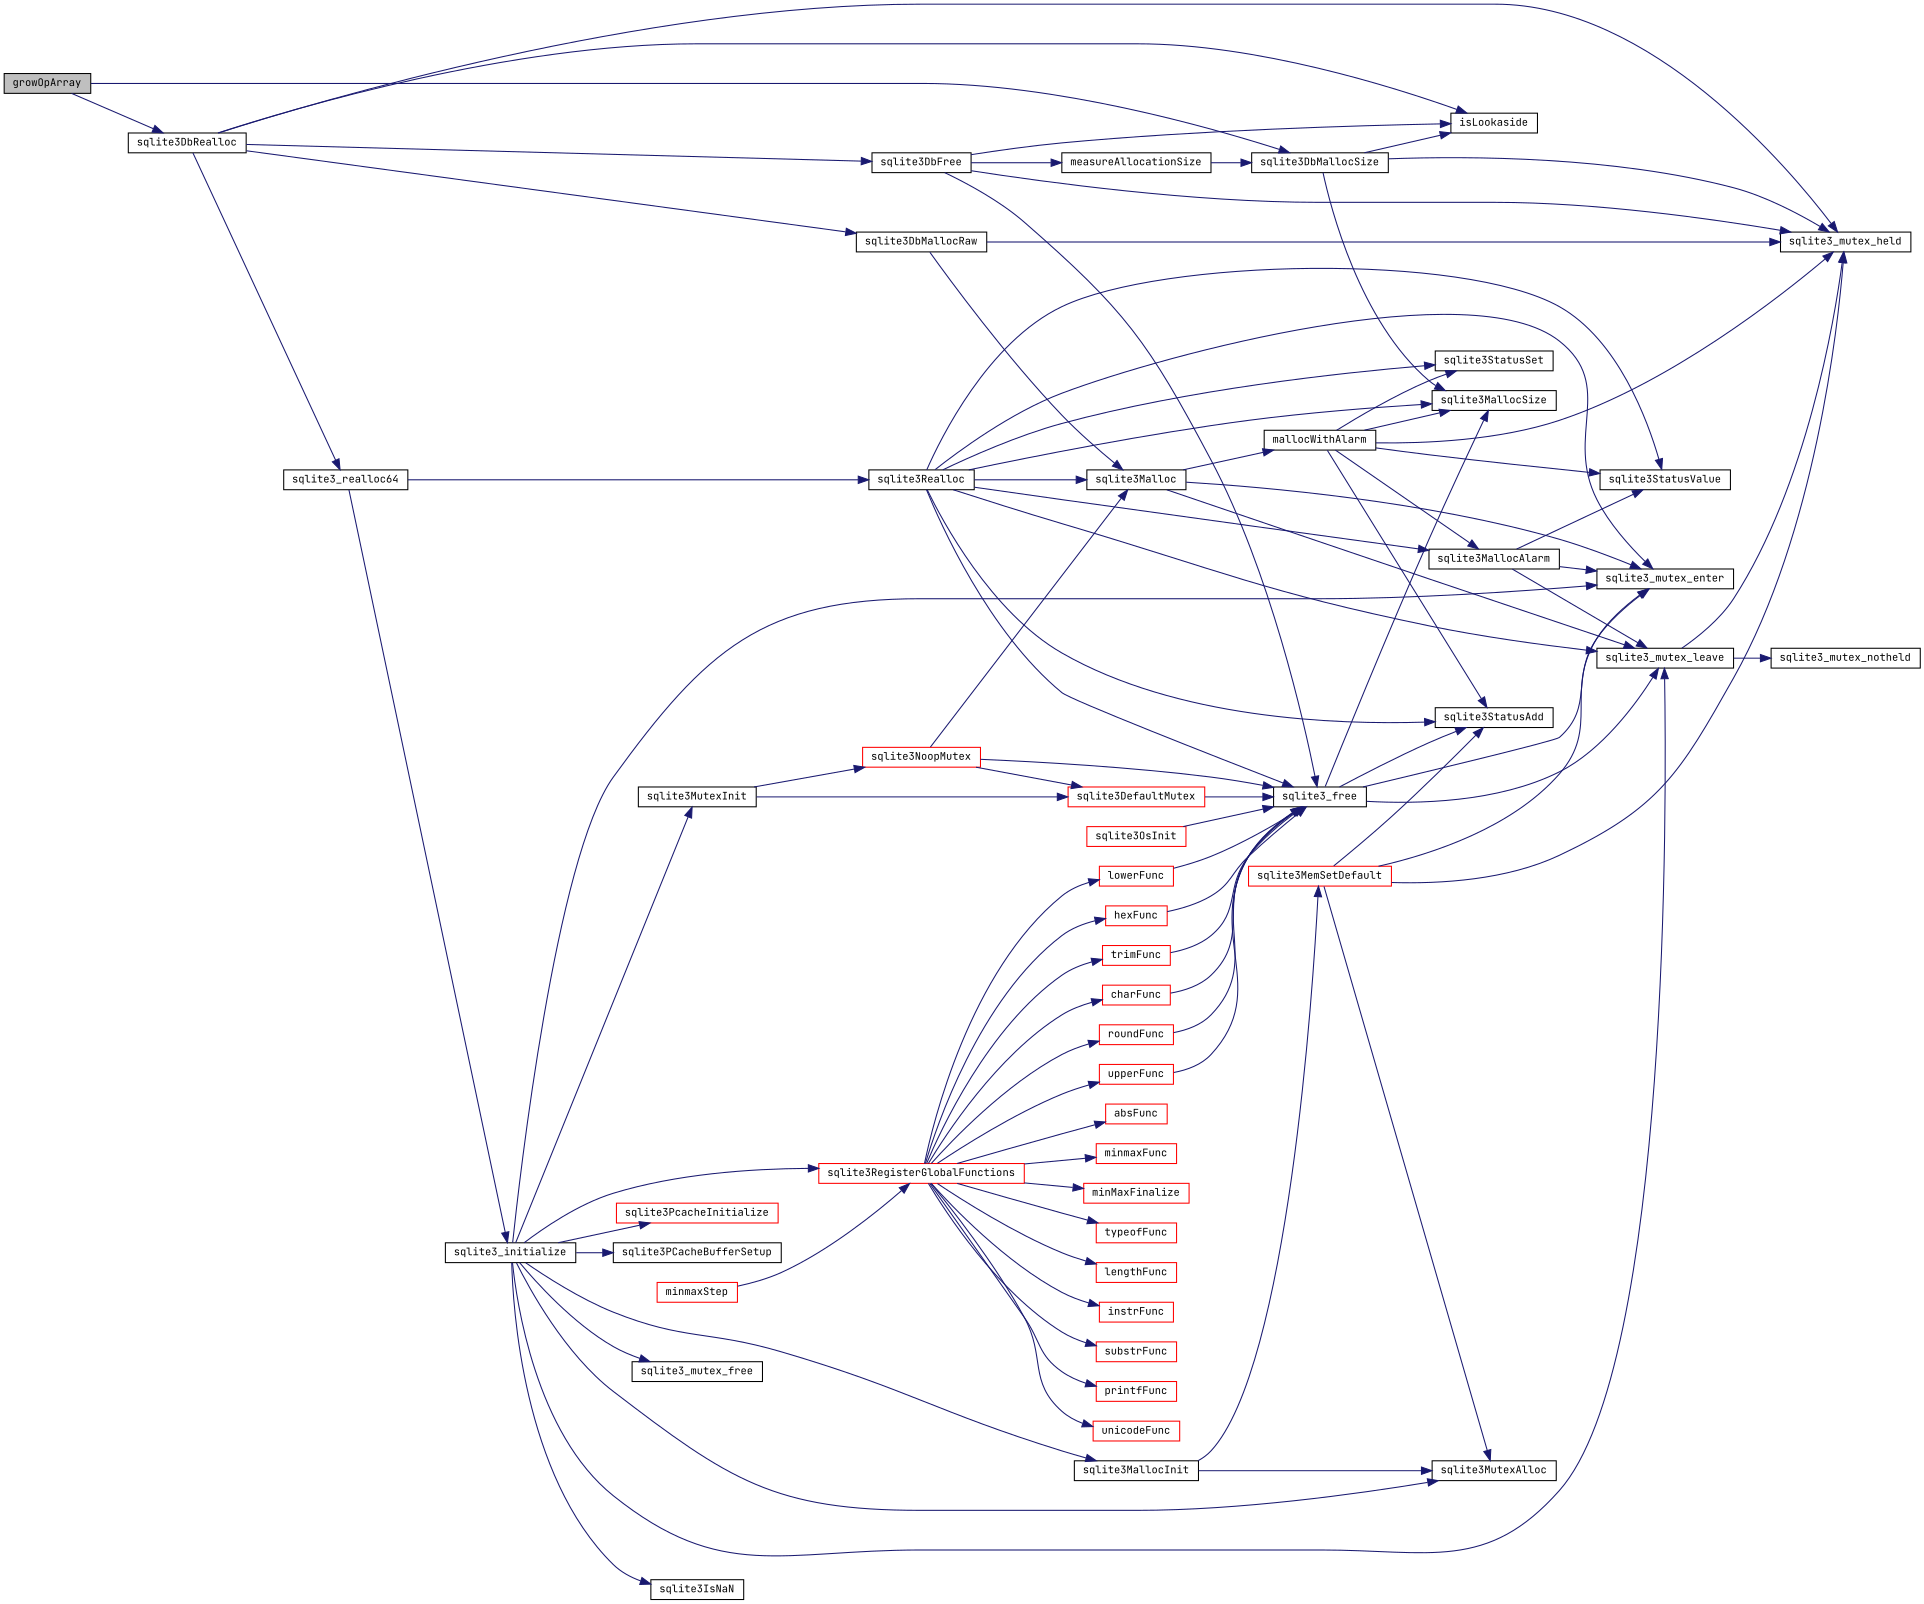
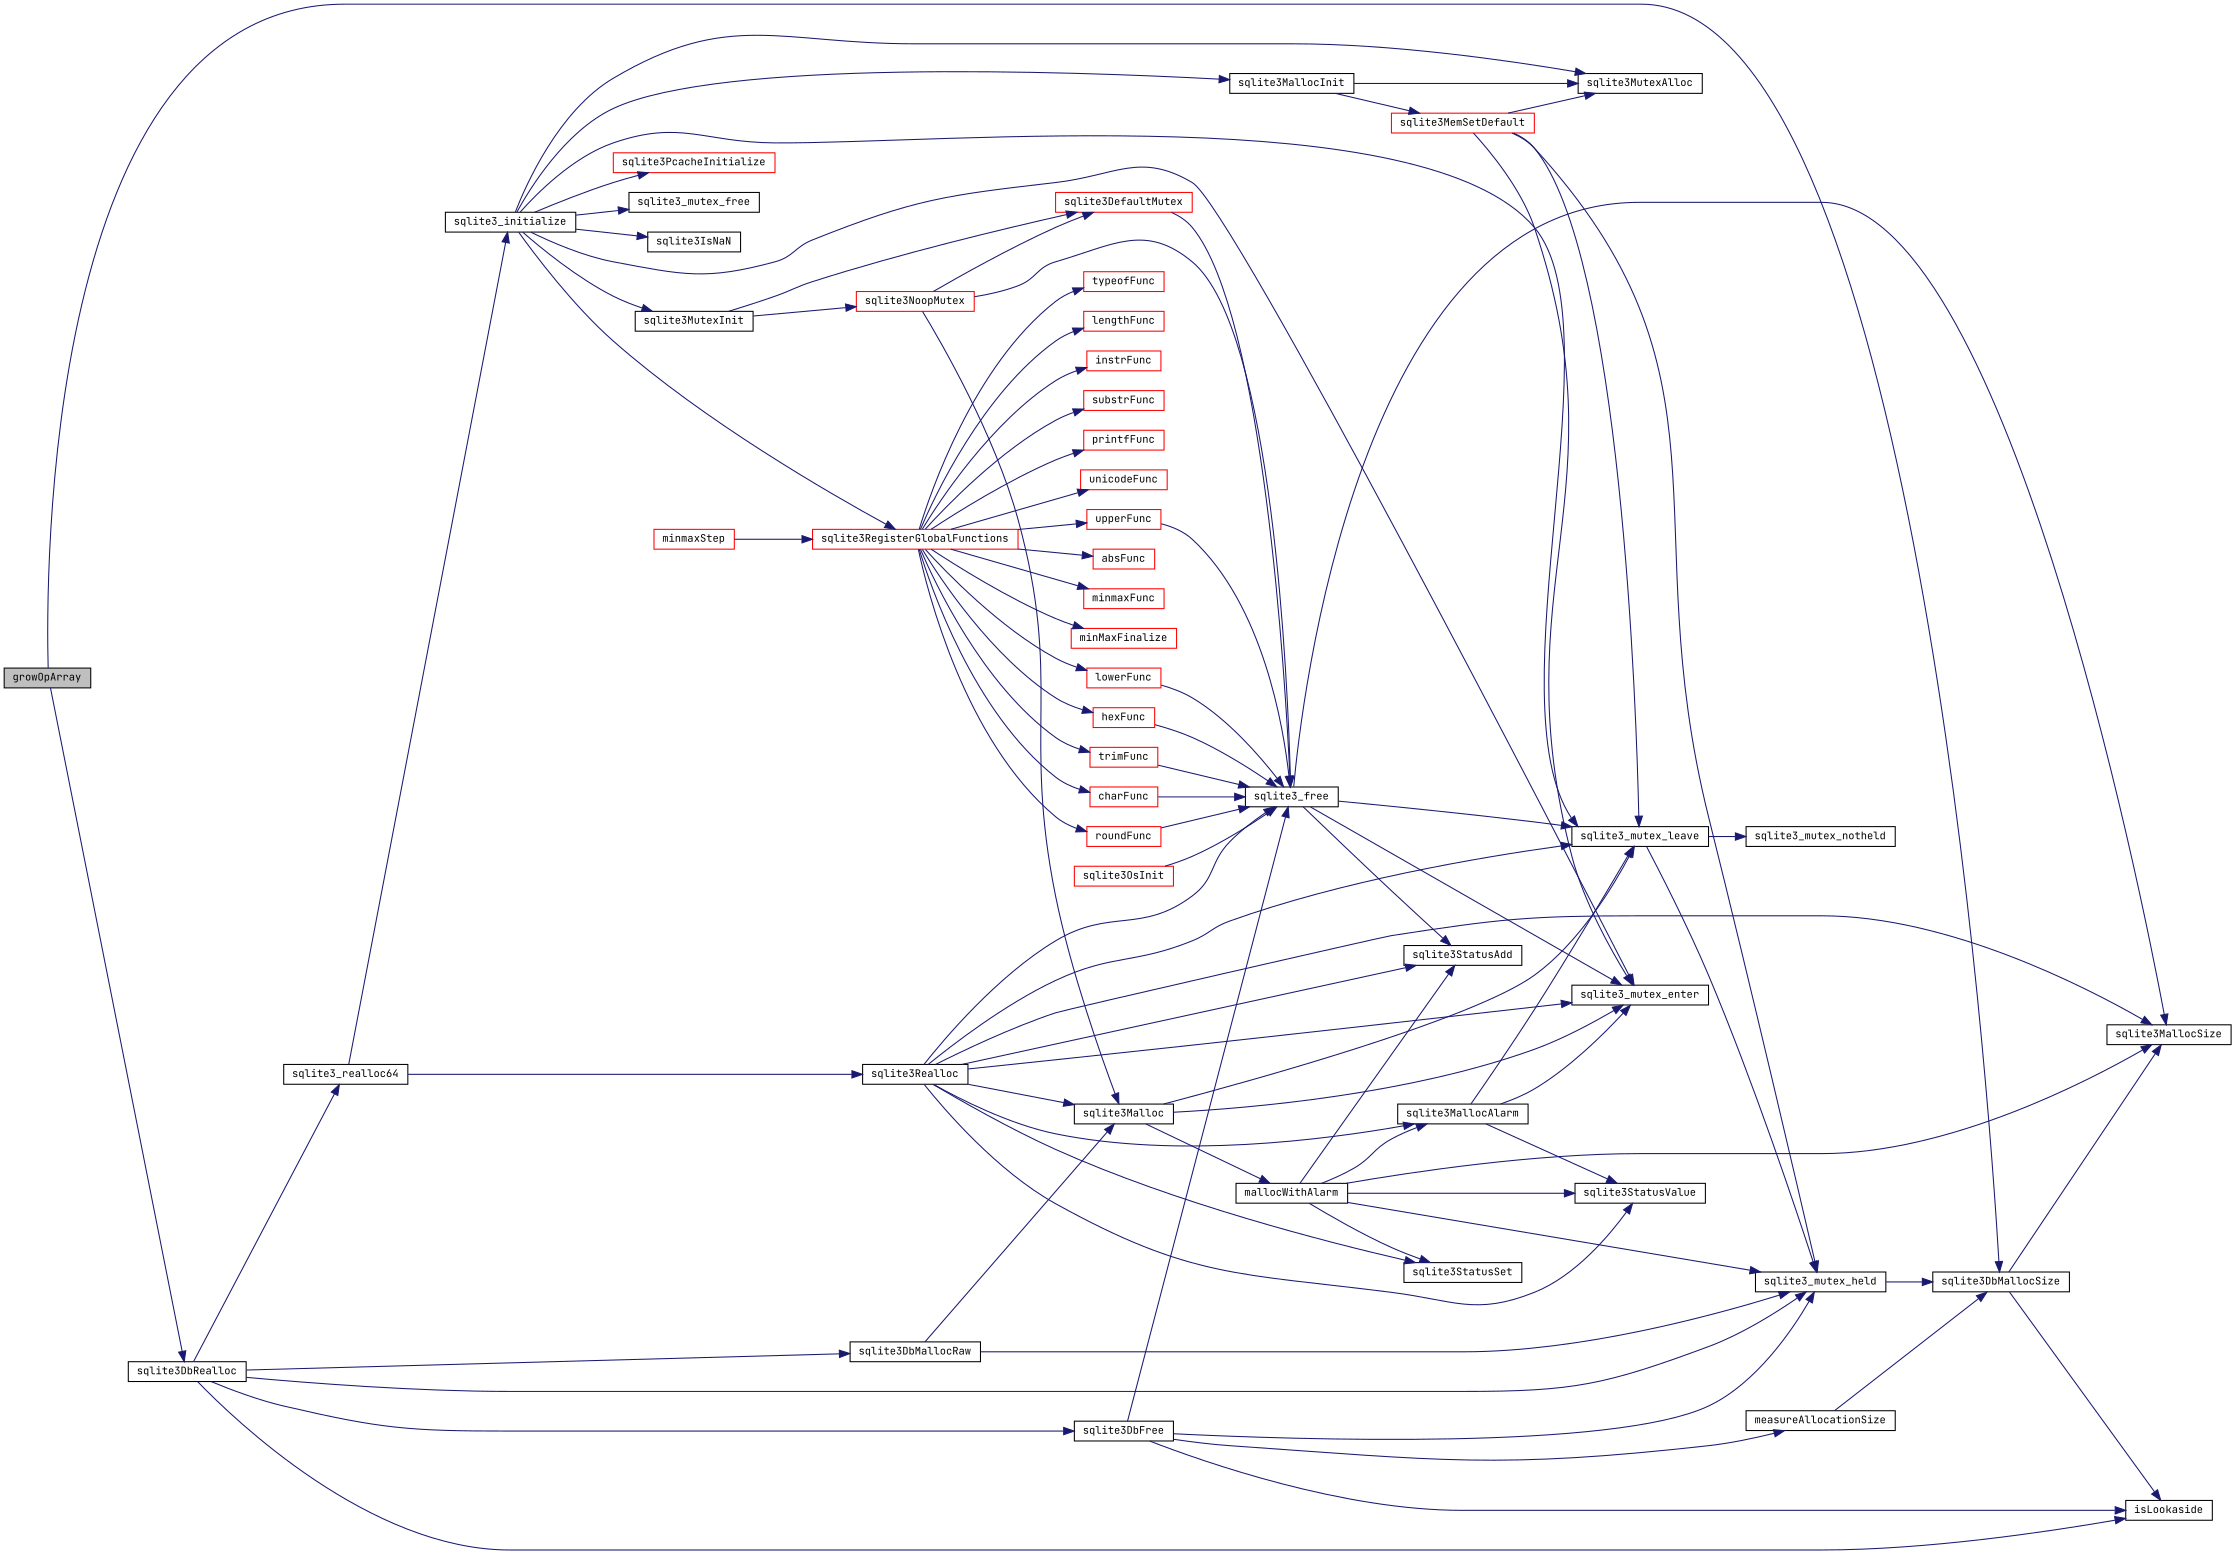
edge "sqlite3DbMallocSize" -> "sqlite3_mutex_held": reversed
edge "sqlite3MemSetDefault" -> "sqlite3StatusAdd": now "sqlite3MemSetDefault" -> "sqlite3_mutex_leave"
node "sqlite3PCacheBufferSetup": removed
